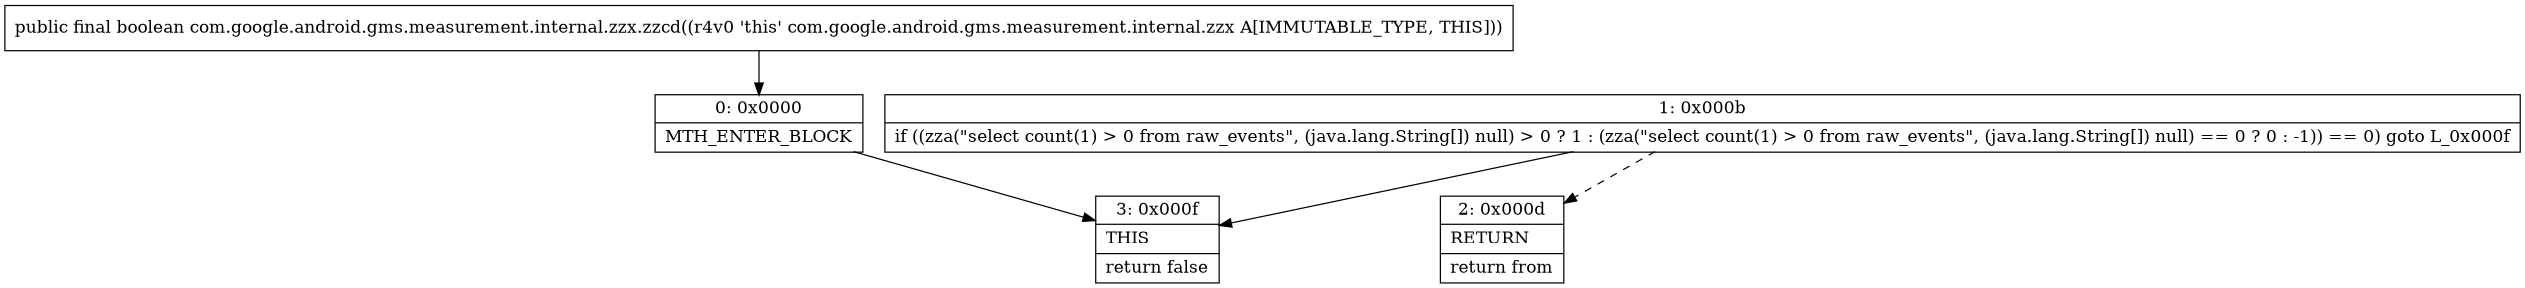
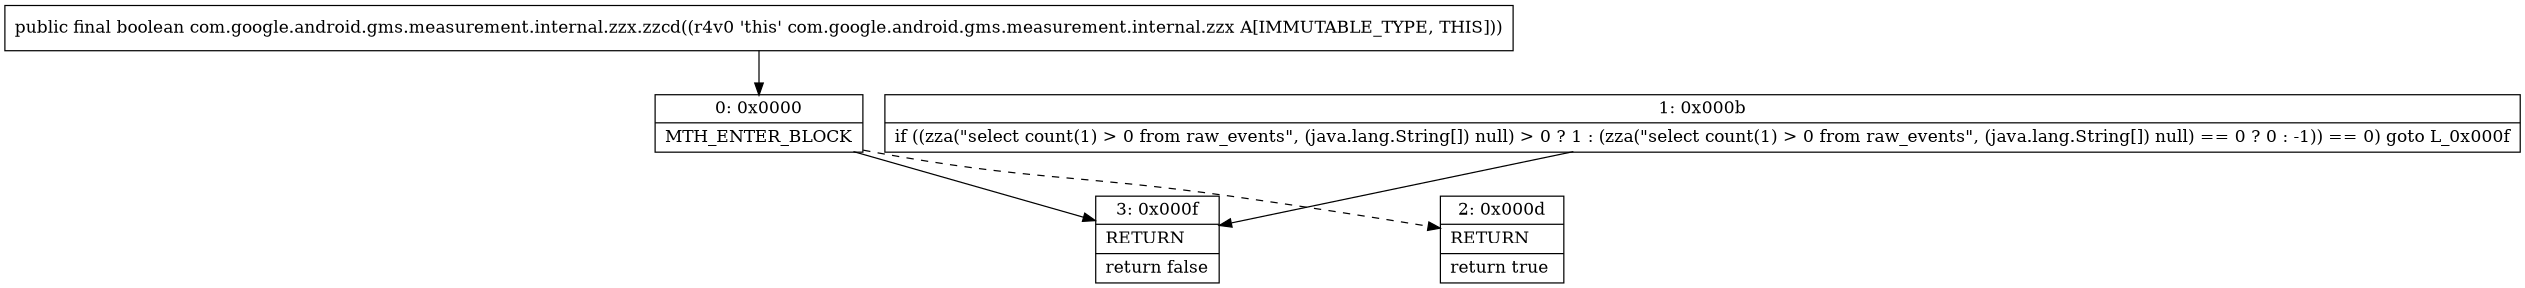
edge "1: 0x000b" -> "2: 0x000d": now "0: 0x0000" -> "2: 0x000d"
node "3: 0x000f": text "THIS" -> "RETURN"
node "2: 0x000d": text "return from" -> "return true"
